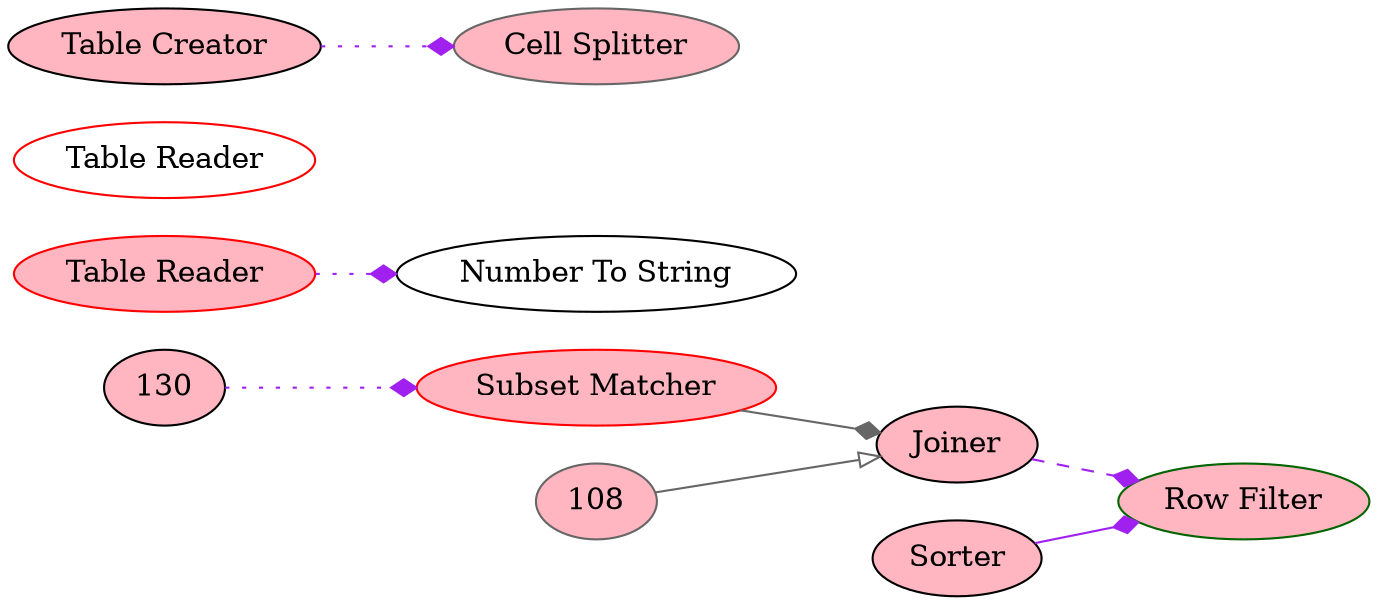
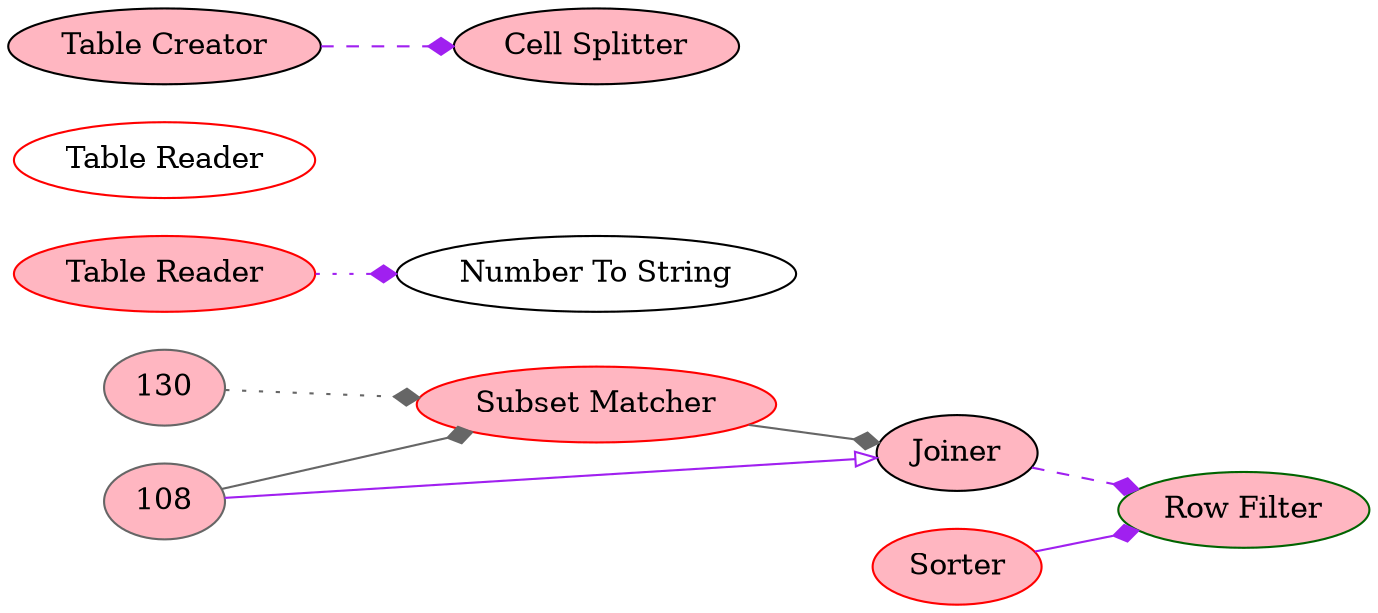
edge "Table Creator" -> "Cell Splitter": style dotted -> dashed
node "Cell Splitter": color gray40 -> black
node "130": color black -> gray40
edge "130" -> "Subset Matcher": color purple -> gray40
edge "108" -> "Subset Matcher": added
edge "108" -> "Joiner": color gray40 -> purple
node "Sorter": color black -> red
